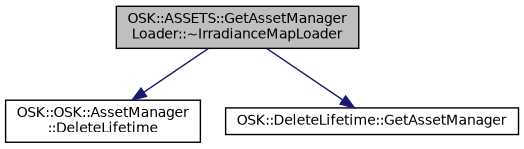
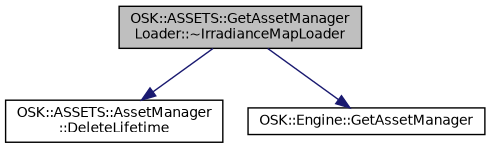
node "OSK::OSK::AssetManager ::DeleteLifetime": label "OSK::OSK::AssetManager ::DeleteLifetime" -> "OSK::ASSETS::AssetManager ::DeleteLifetime"
node "OSK::DeleteLifetime::GetAssetManager": label "OSK::DeleteLifetime::GetAssetManager" -> "OSK::Engine::GetAssetManager"
